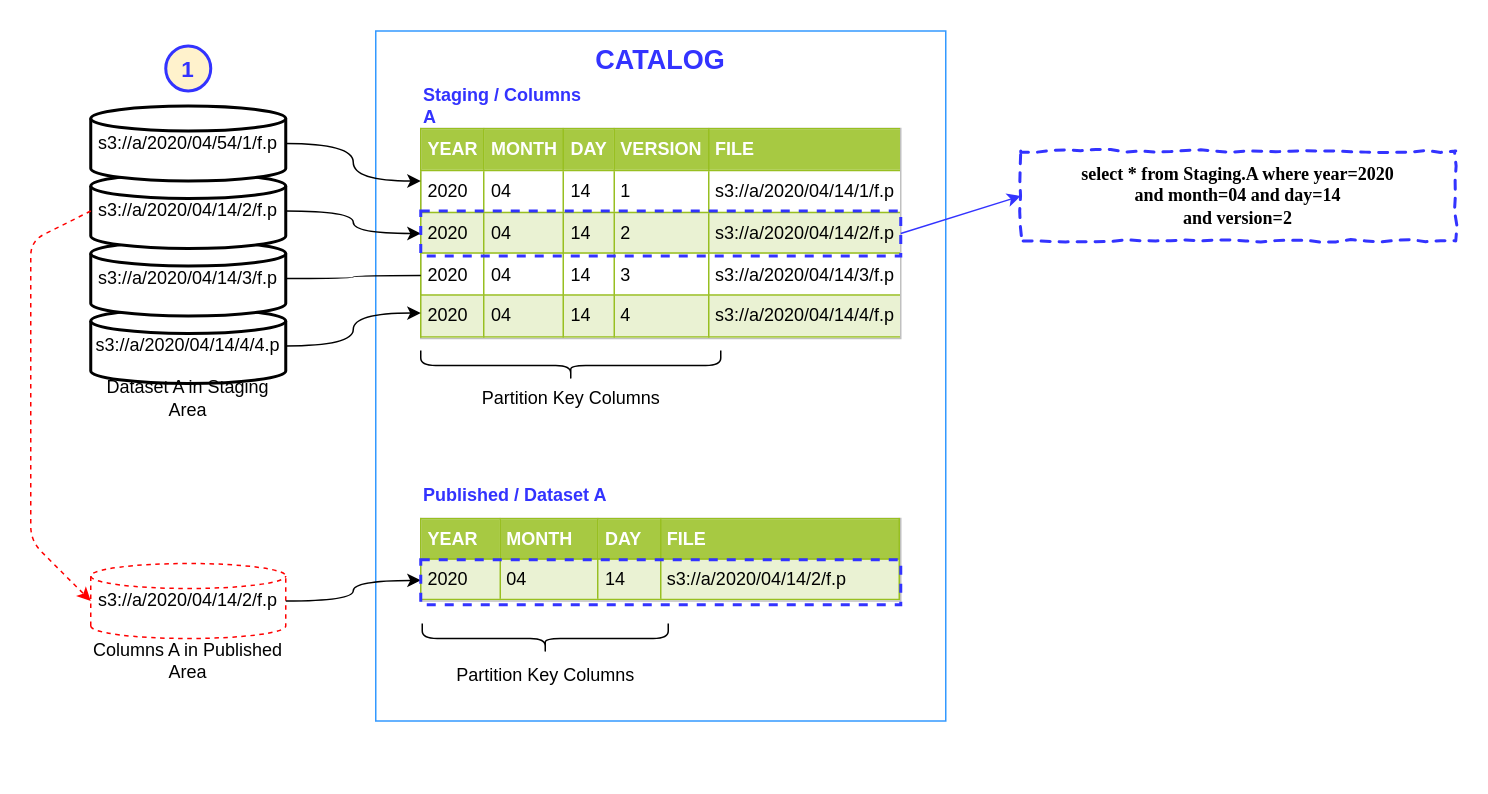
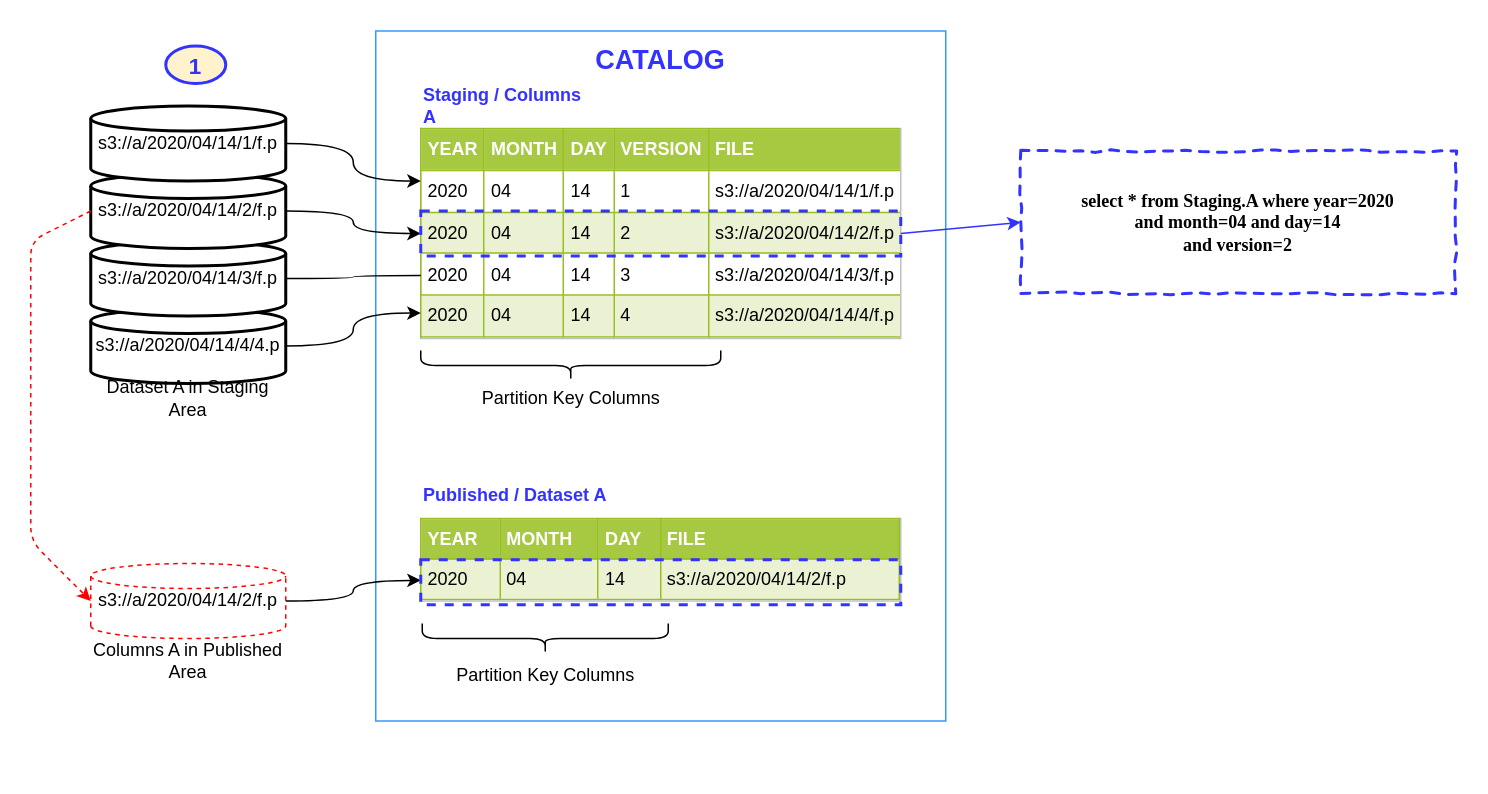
node "1": size 45x45 -> 60x38
node "s3://a/2020/04/54/1/f.p": label "s3://a/2020/04/54/1/f.p" -> "s3://a/2020/04/14/1/f.p"
node "select * from Staging.A where year=2020 and month=04 and day=14 and version=2": size 435x90 -> 435x143
